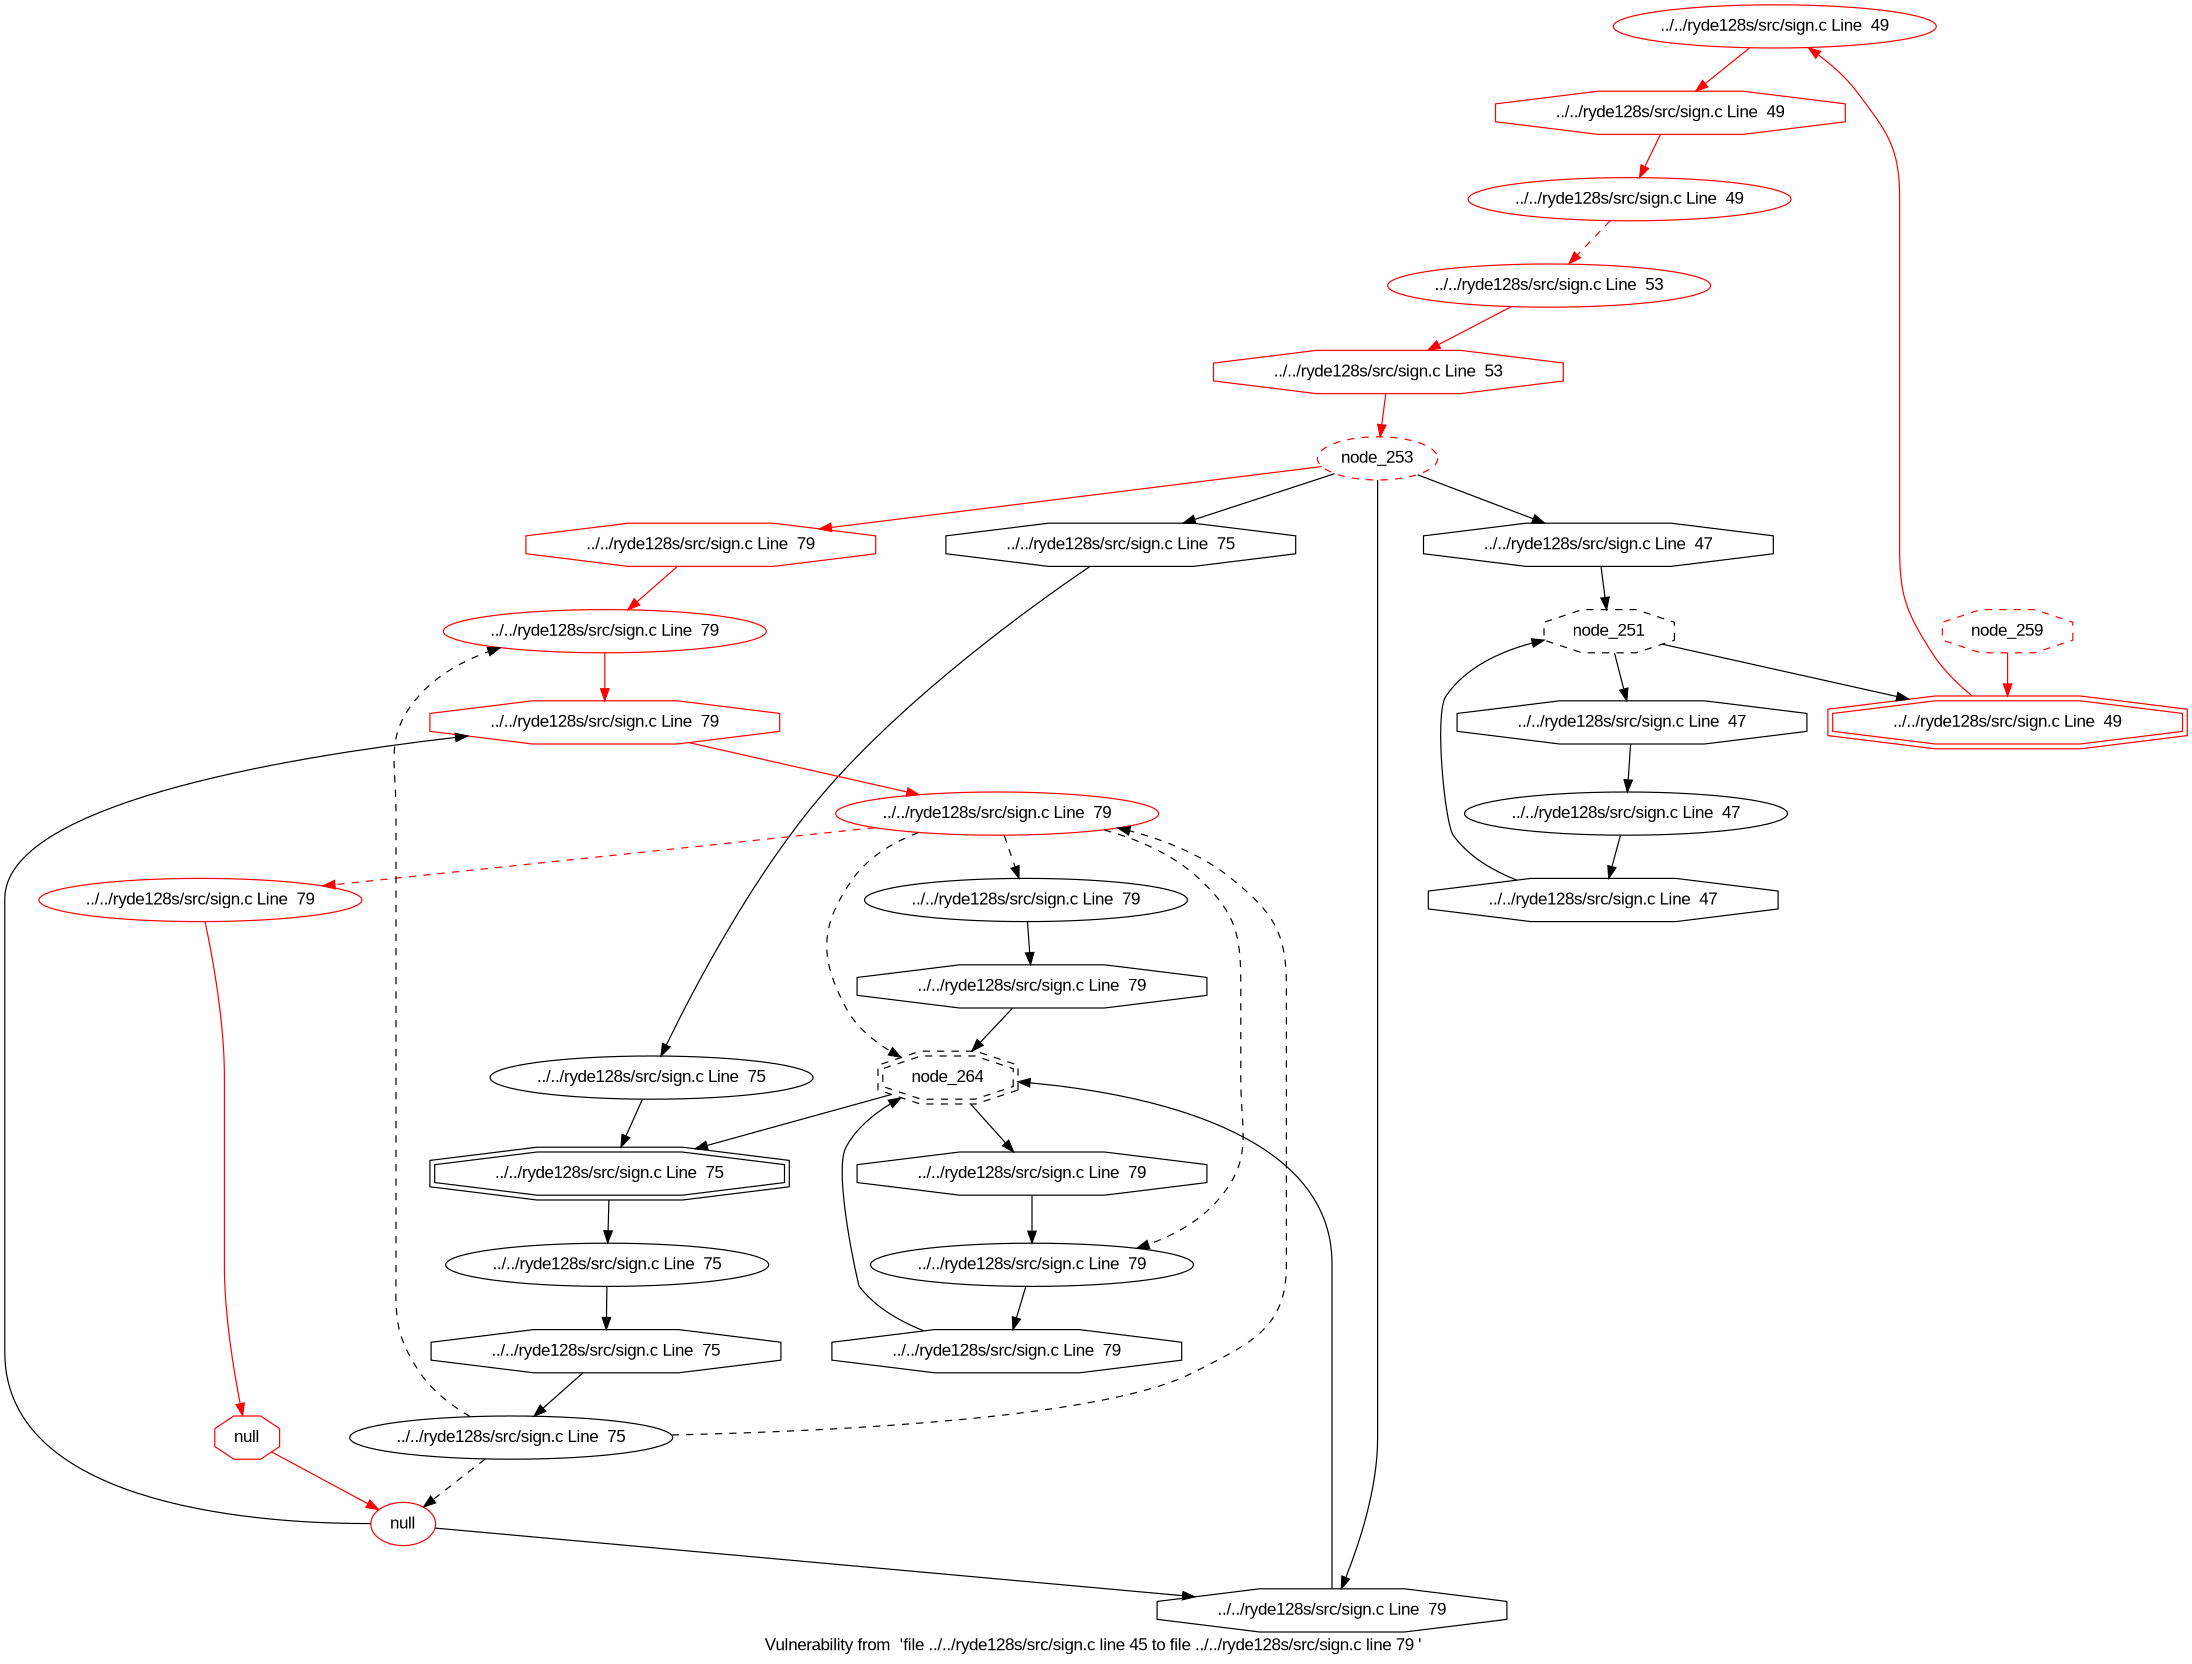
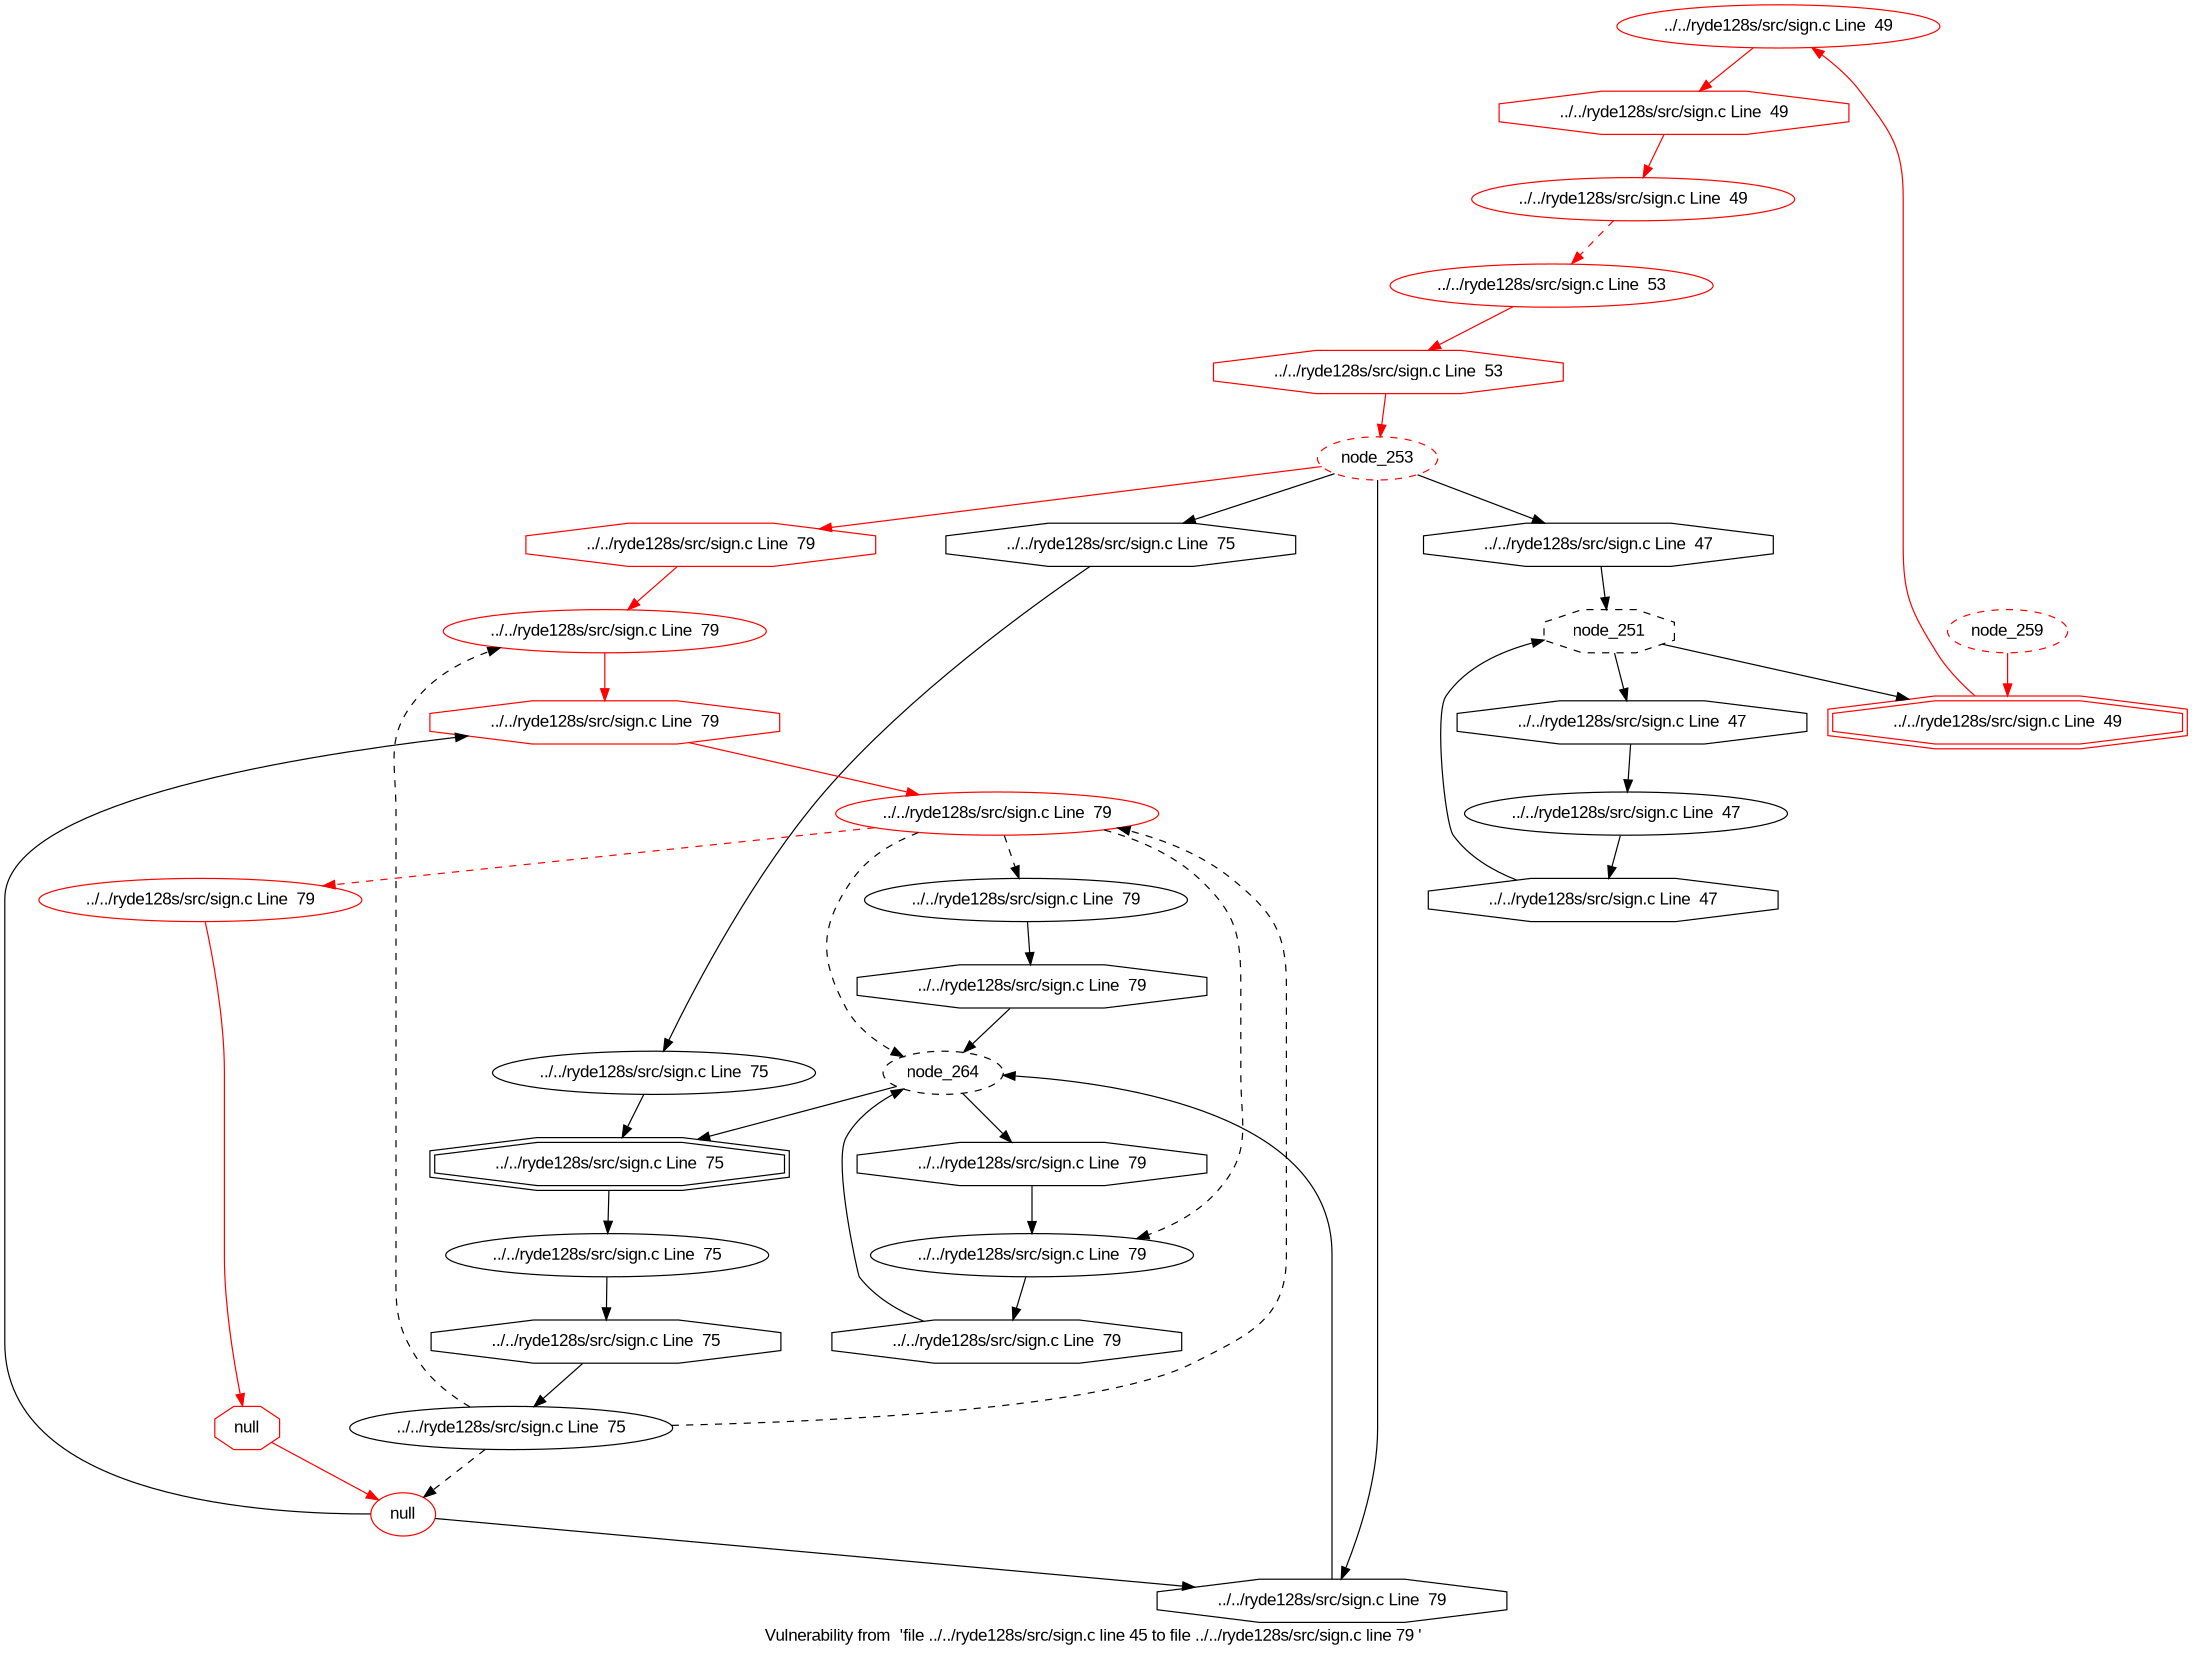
node "node_259": shape octagon -> ellipse
node "node_264": shape doubleoctagon -> ellipse
